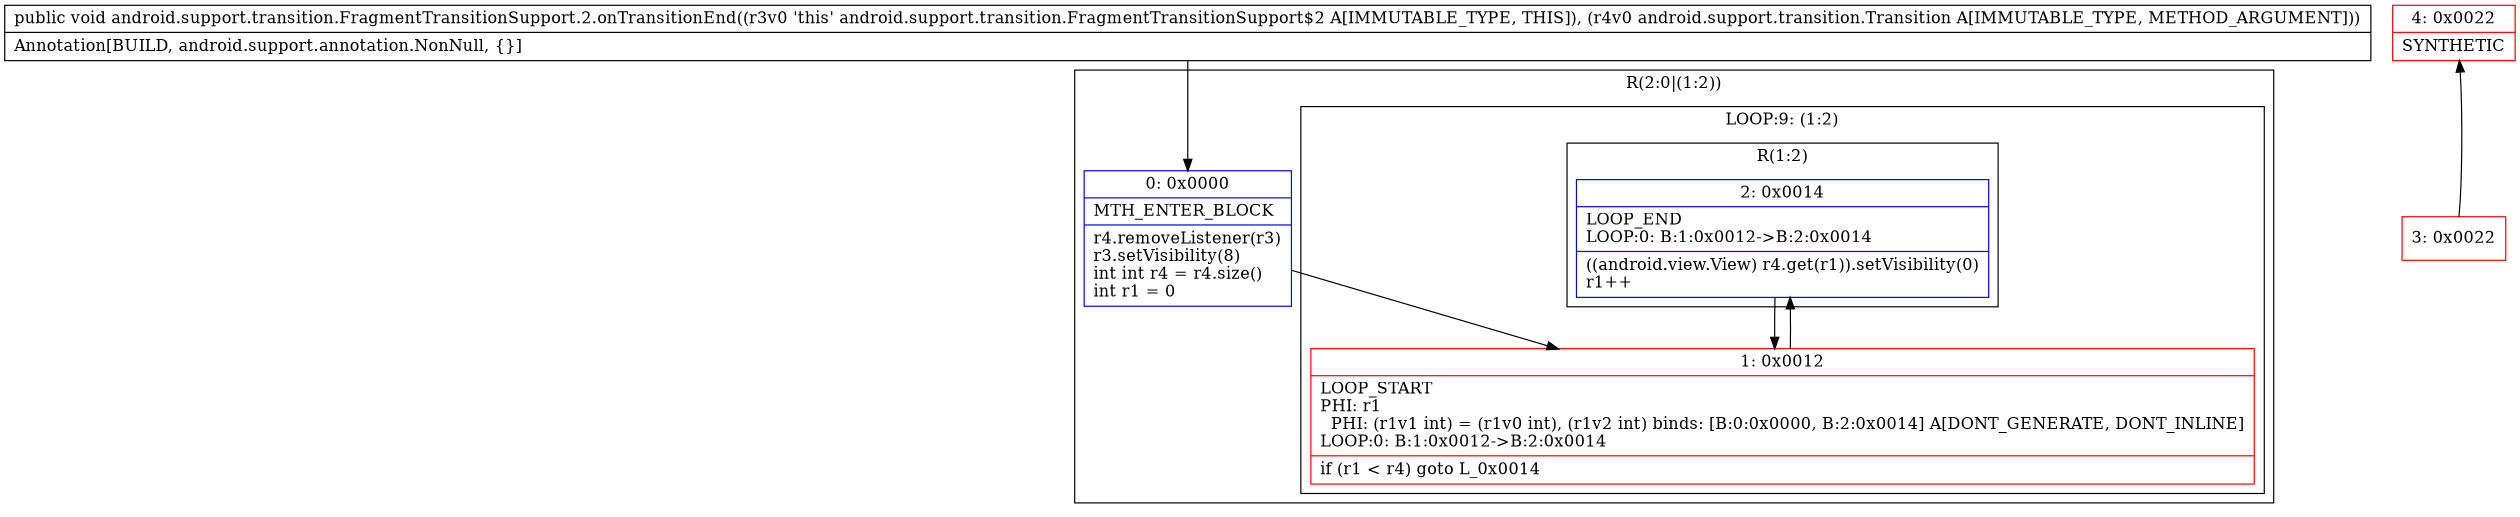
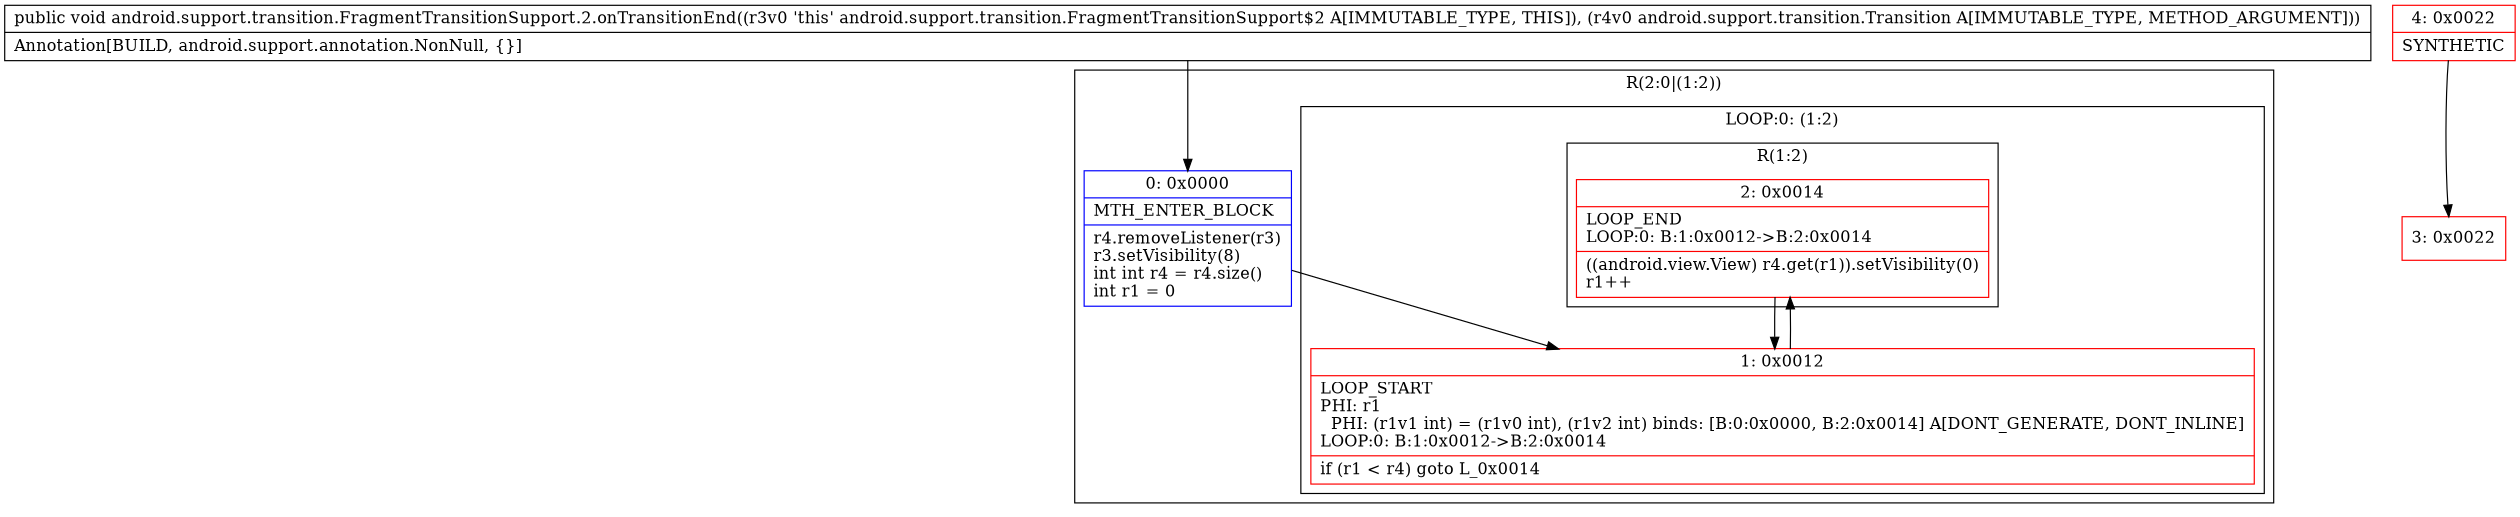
cluster "LOOP:9: (1:2)": label "LOOP:9: (1:2)" -> "LOOP:0: (1:2)"
edge "3: 0x0022" -> "4: 0x0022": reversed
node "2: 0x0014": color blue -> red
